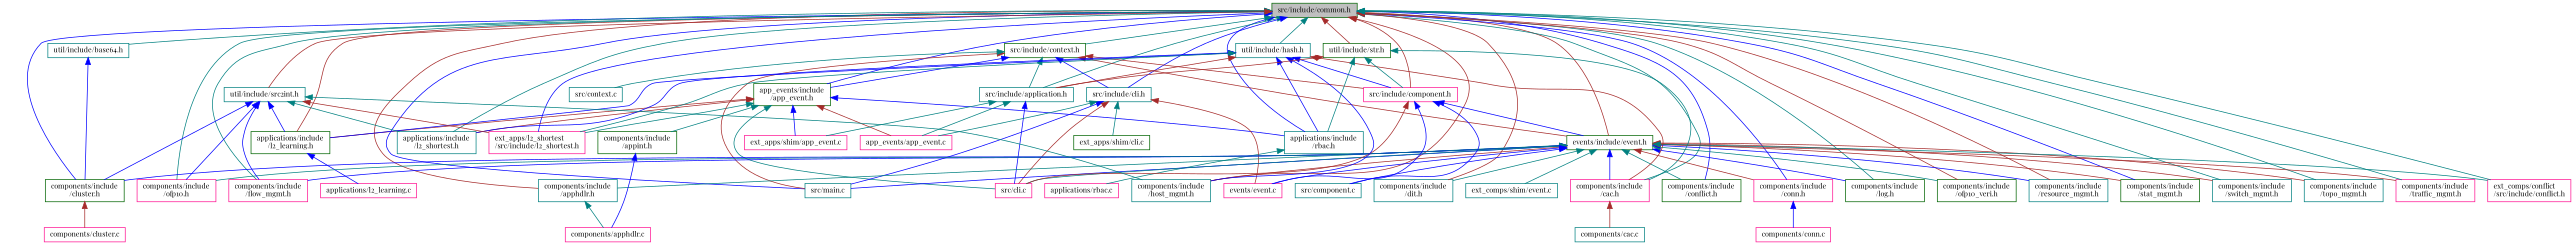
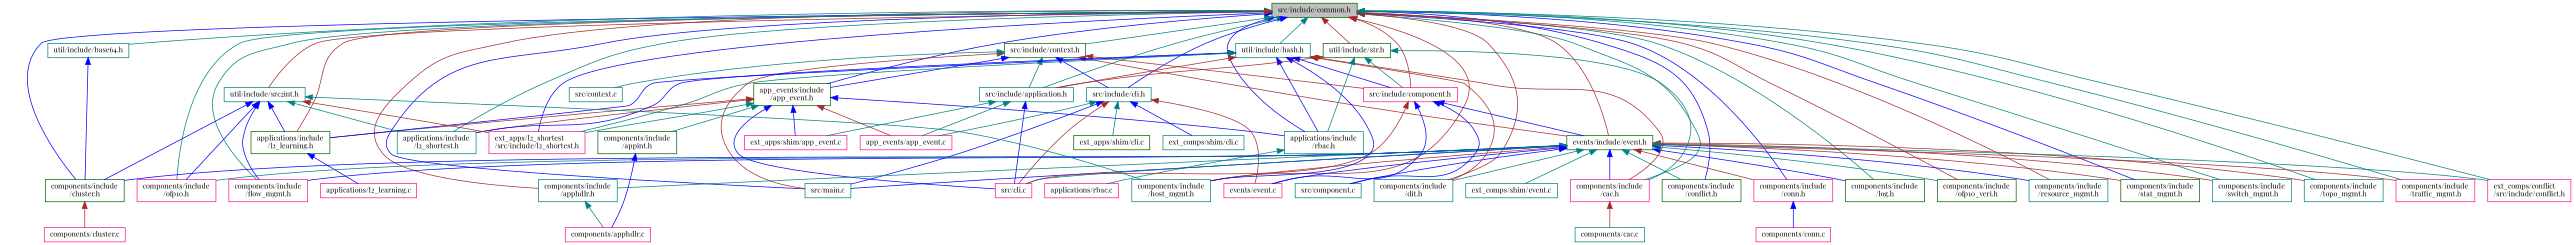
edge "components/include /dit.h" -> "util/include/hash.h": added
node "ext_comps/shim/cli.c": added
edge "src/cli.c" -> "app_events/include /app_event.h": color teal -> blue
